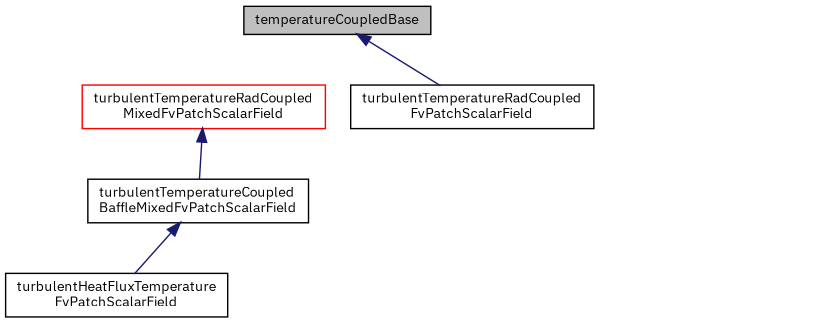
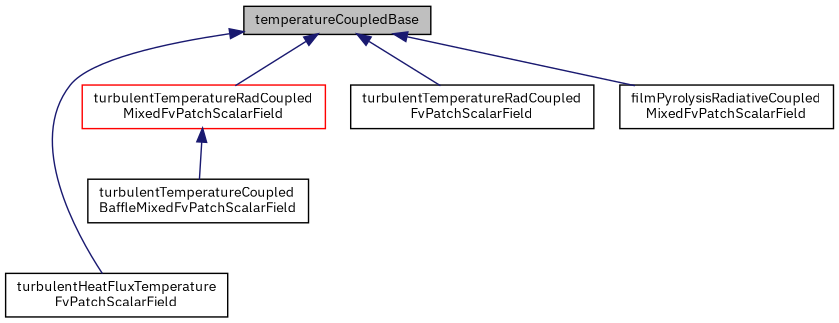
edge "turbulentTemperatureRadCoupled MixedFvPatchScalarField" -> "temperatureCoupledBase": added
node "filmPyrolysisRadiativeCoupled MixedFvPatchScalarField": added
edge "turbulentHeatFluxTemperature FvPatchScalarField" -> "turbulentTemperatureCoupled BaffleMixedFvPatchScalarField": now "turbulentHeatFluxTemperature FvPatchScalarField" -> "temperatureCoupledBase"
